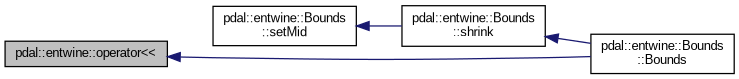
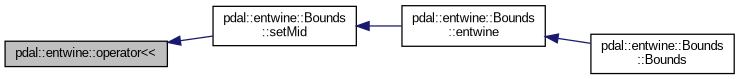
node "pdal::entwine::Bounds ::shrink": label "pdal::entwine::Bounds ::shrink" -> "pdal::entwine::Bounds ::entwine"
edge "pdal::entwine::Bounds ::Bounds" -> "pdal::entwine::operator<<": now "pdal::entwine::Bounds ::setMid" -> "pdal::entwine::operator<<"
